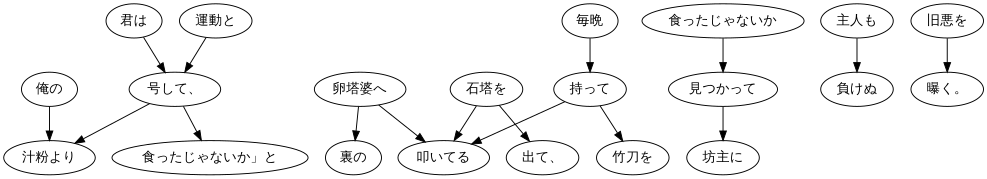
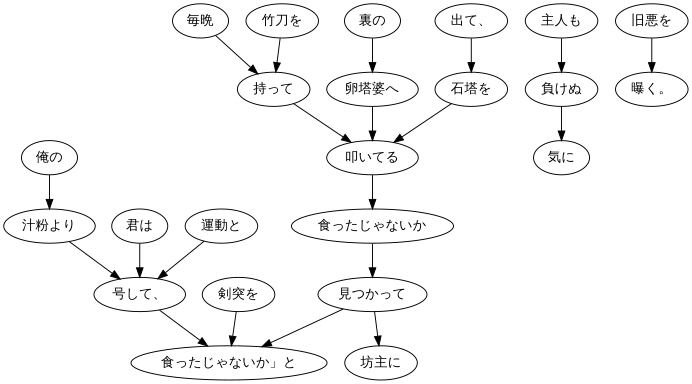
edge "卵塔婆へ" -> "裏の": reversed
edge "持って" -> "竹刀を": reversed
edge "石塔を" -> "出て、": reversed
edge "号して、" -> "汁粉より": reversed
node "気に": added
edge "叩いてる" -> "食ったじゃないか": added
node "剣突を": added
edge "見つかって" -> "食ったじゃないか」と": added
